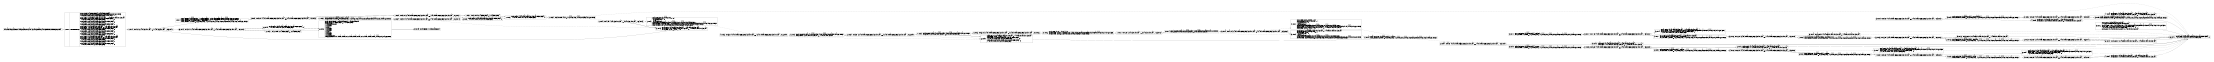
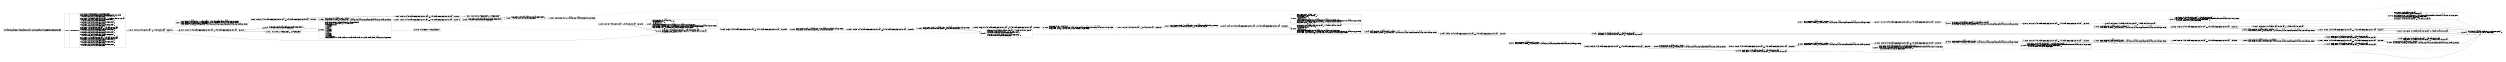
node "42: 0x00e7": added
